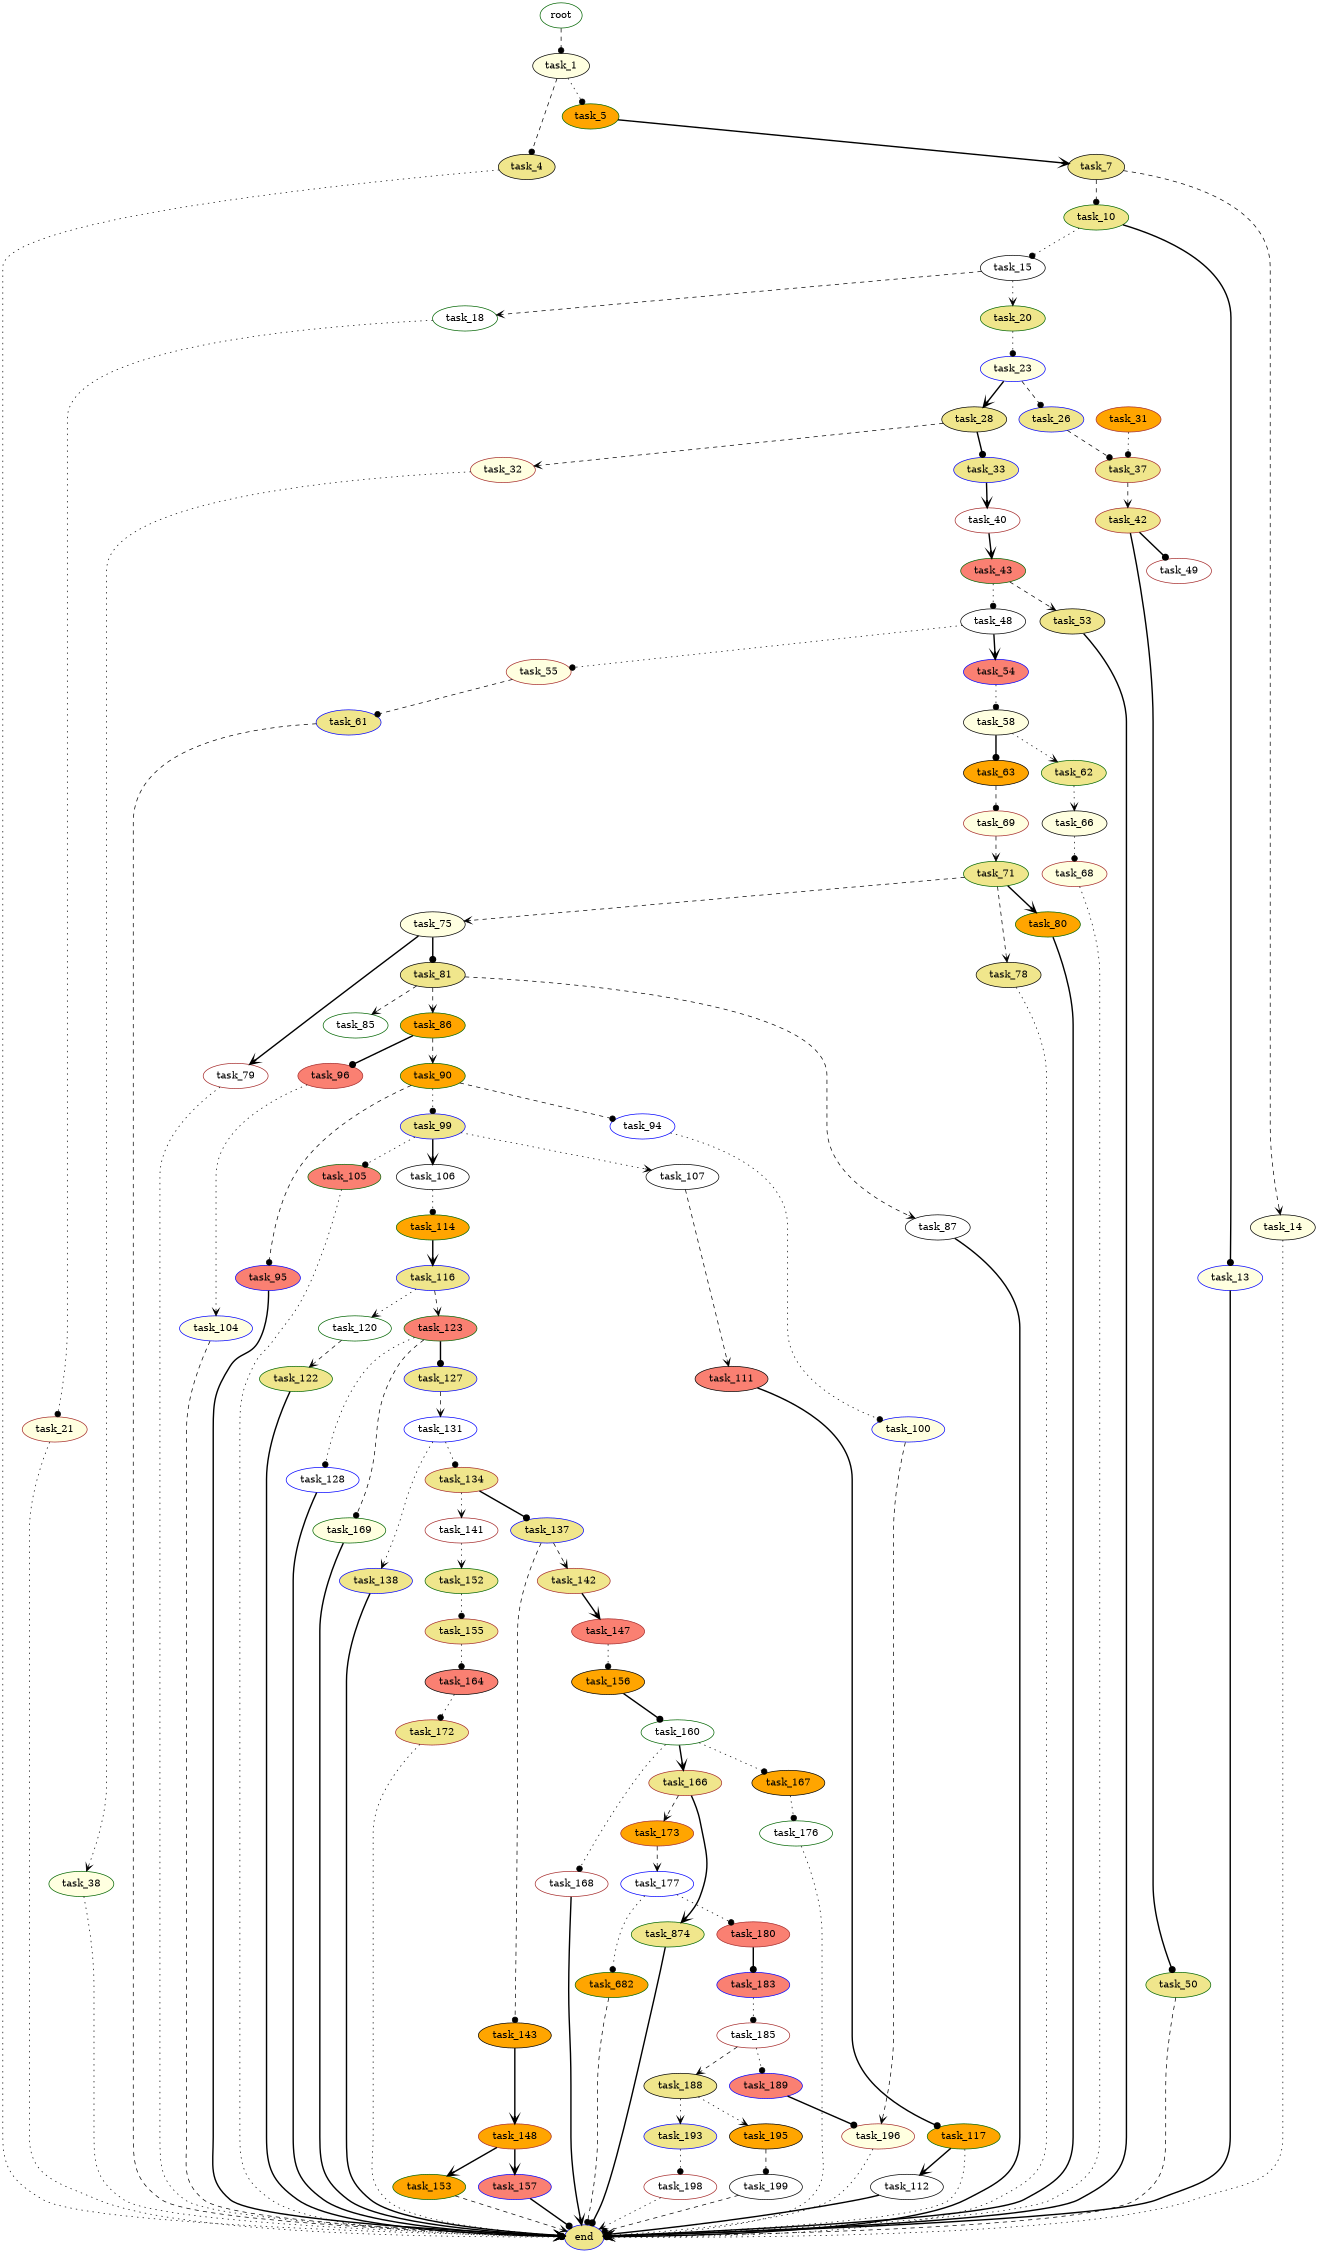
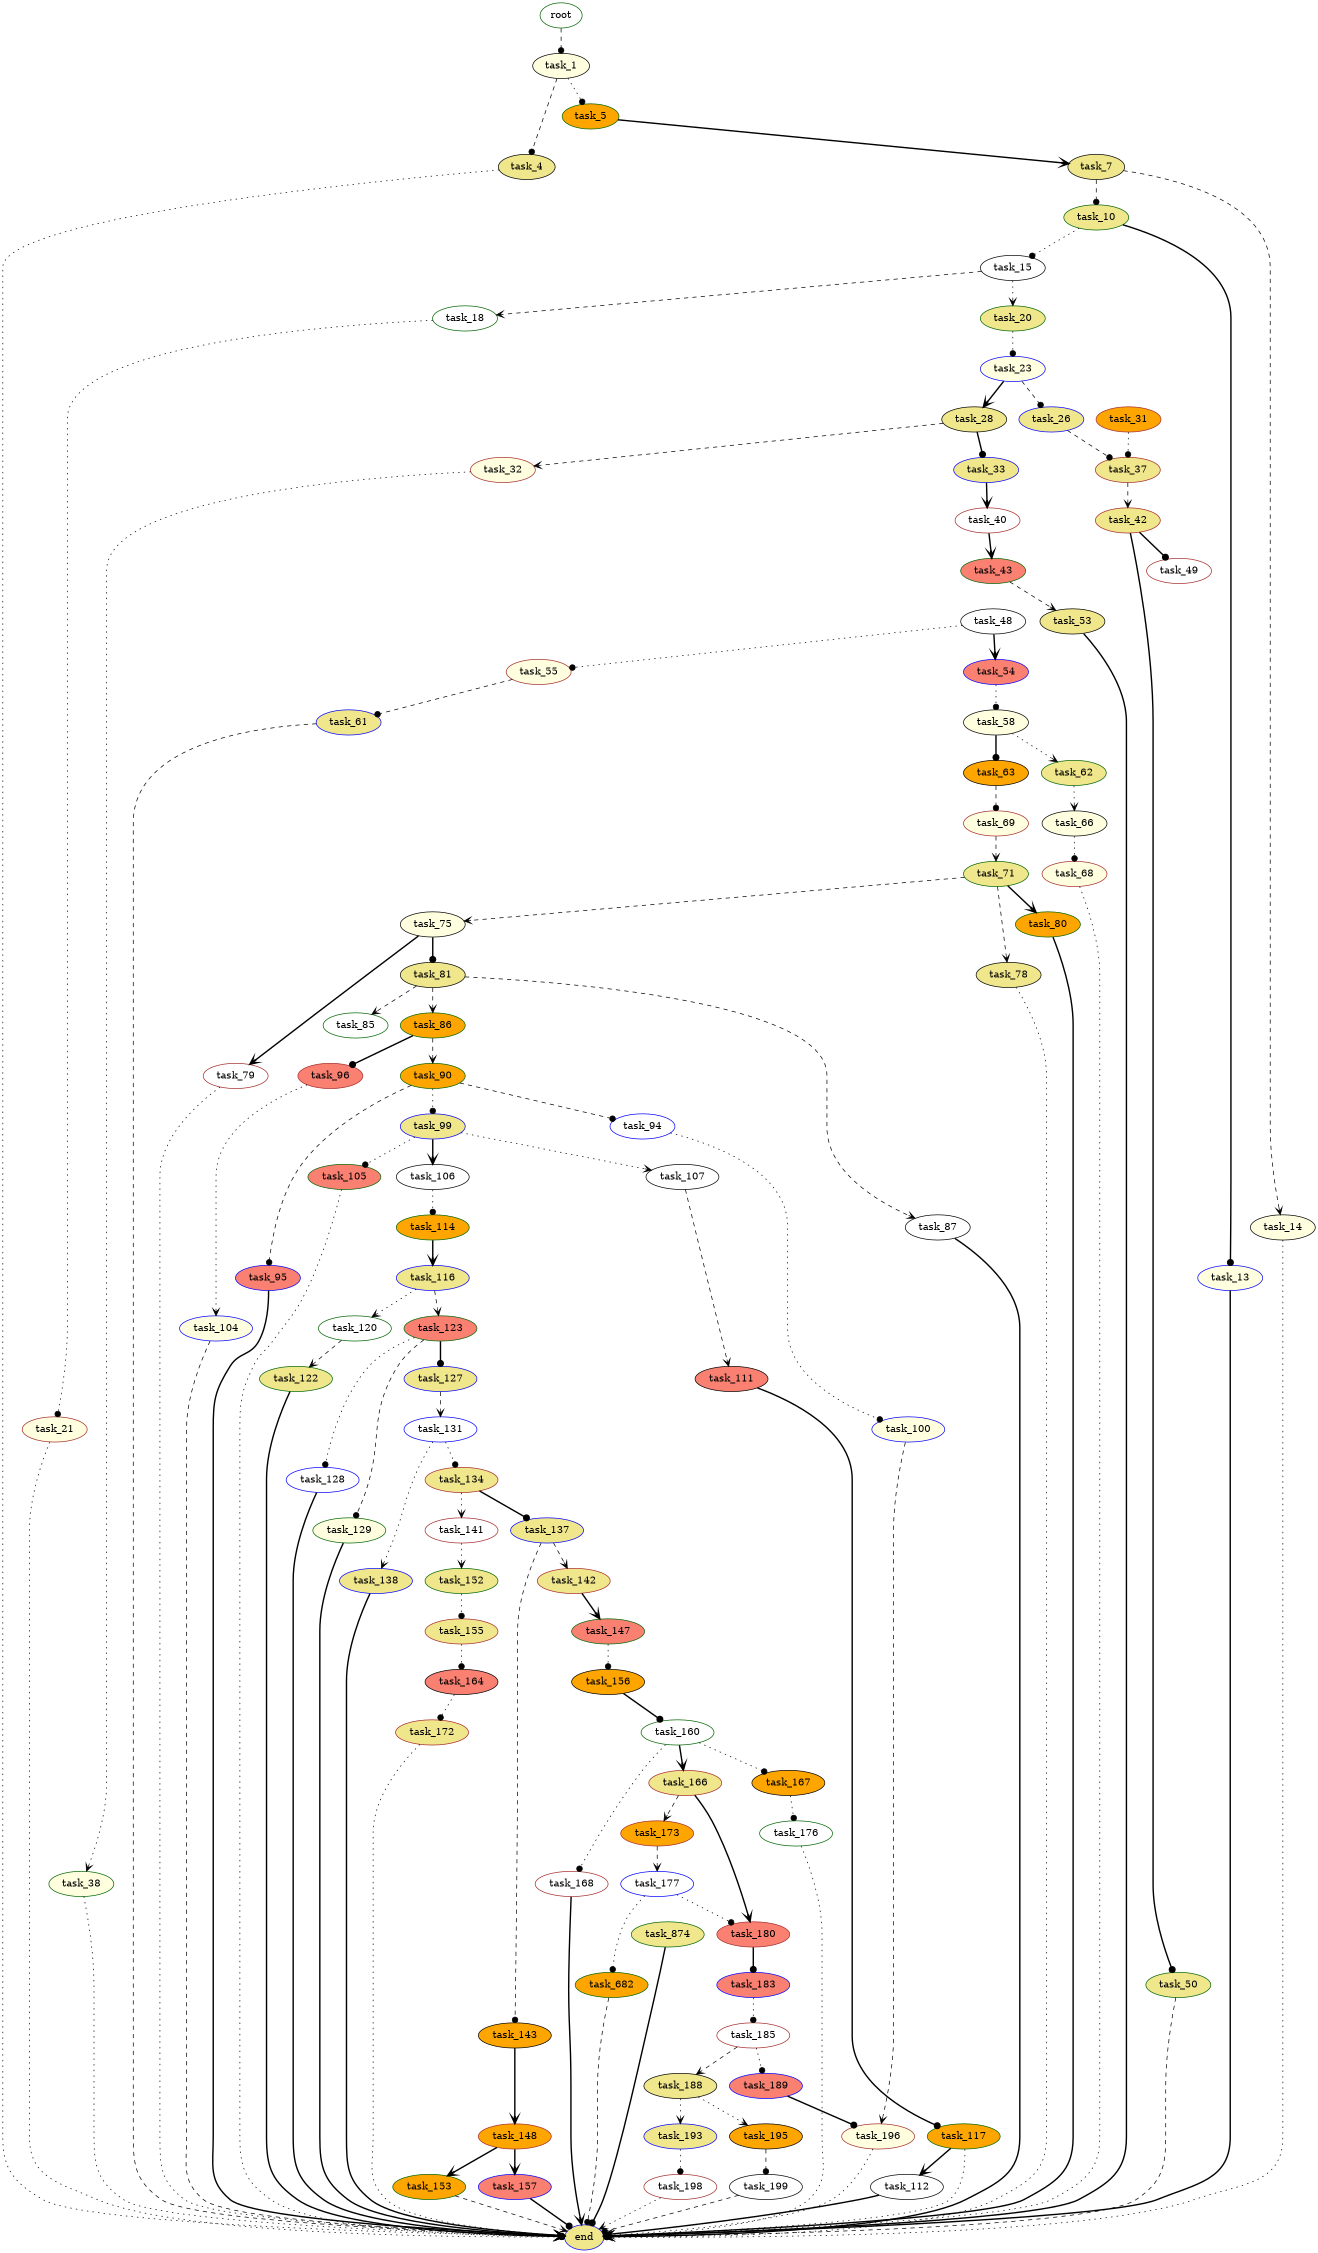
edge "task_43" -> "task_48": removed
node "task_169": label "task_169" -> "task_129"
node "task_147": color brown -> darkgreen
edge "task_166" -> "task_874": now "task_166" -> "task_180"
